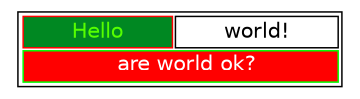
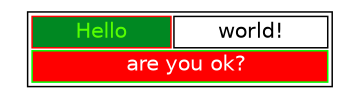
node "Hello": text "are world ok?" -> "are you ok?"
